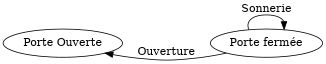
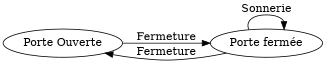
edge "Porte Ouverte" -> "Porte fermée": added, label "Fermeture"
edge "Porte fermée" -> "Porte Ouverte": label "Ouverture" -> "Fermeture"
